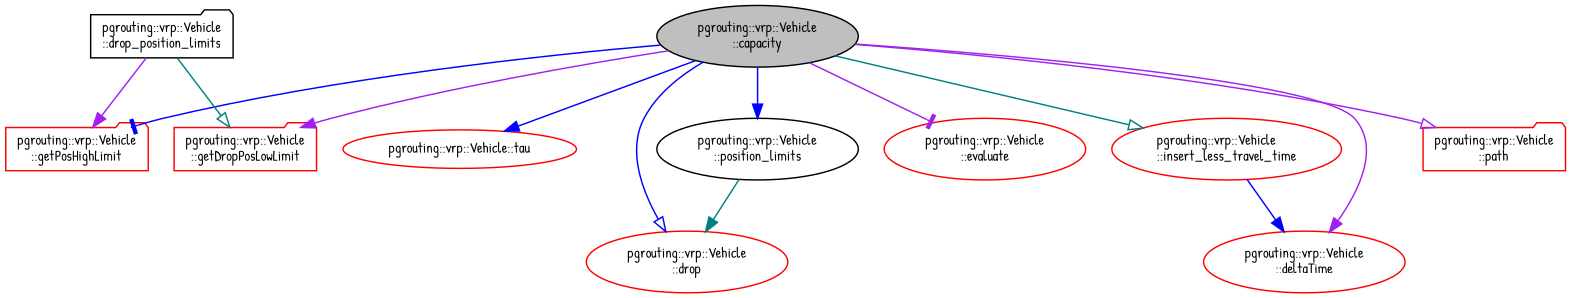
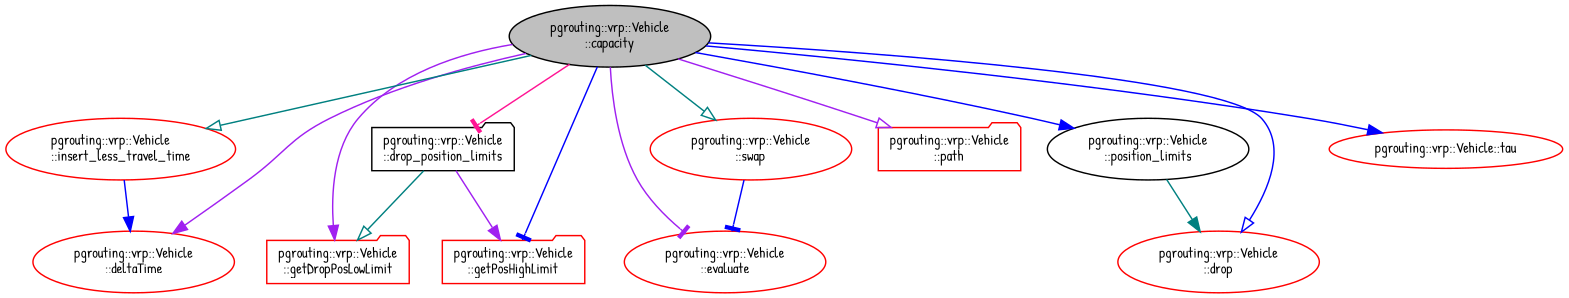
edge "pgrouting::vrp::Vehicle ::capacity" -> "pgrouting::vrp::Vehicle ::drop_position_limits": added
node "pgrouting::vrp::Vehicle ::swap": added
